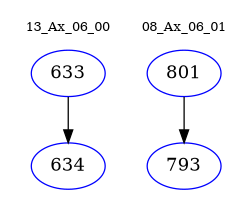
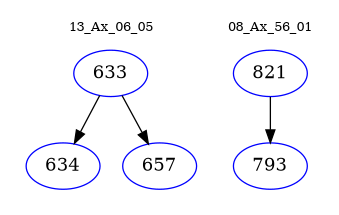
cluster "13_Ax_06_00": label "13_Ax_06_00" -> "13_Ax_06_05"
cluster "08_Ax_06_01": label "08_Ax_06_01" -> "08_Ax_56_01"
node "801": label "801" -> "821"
node "657": added
